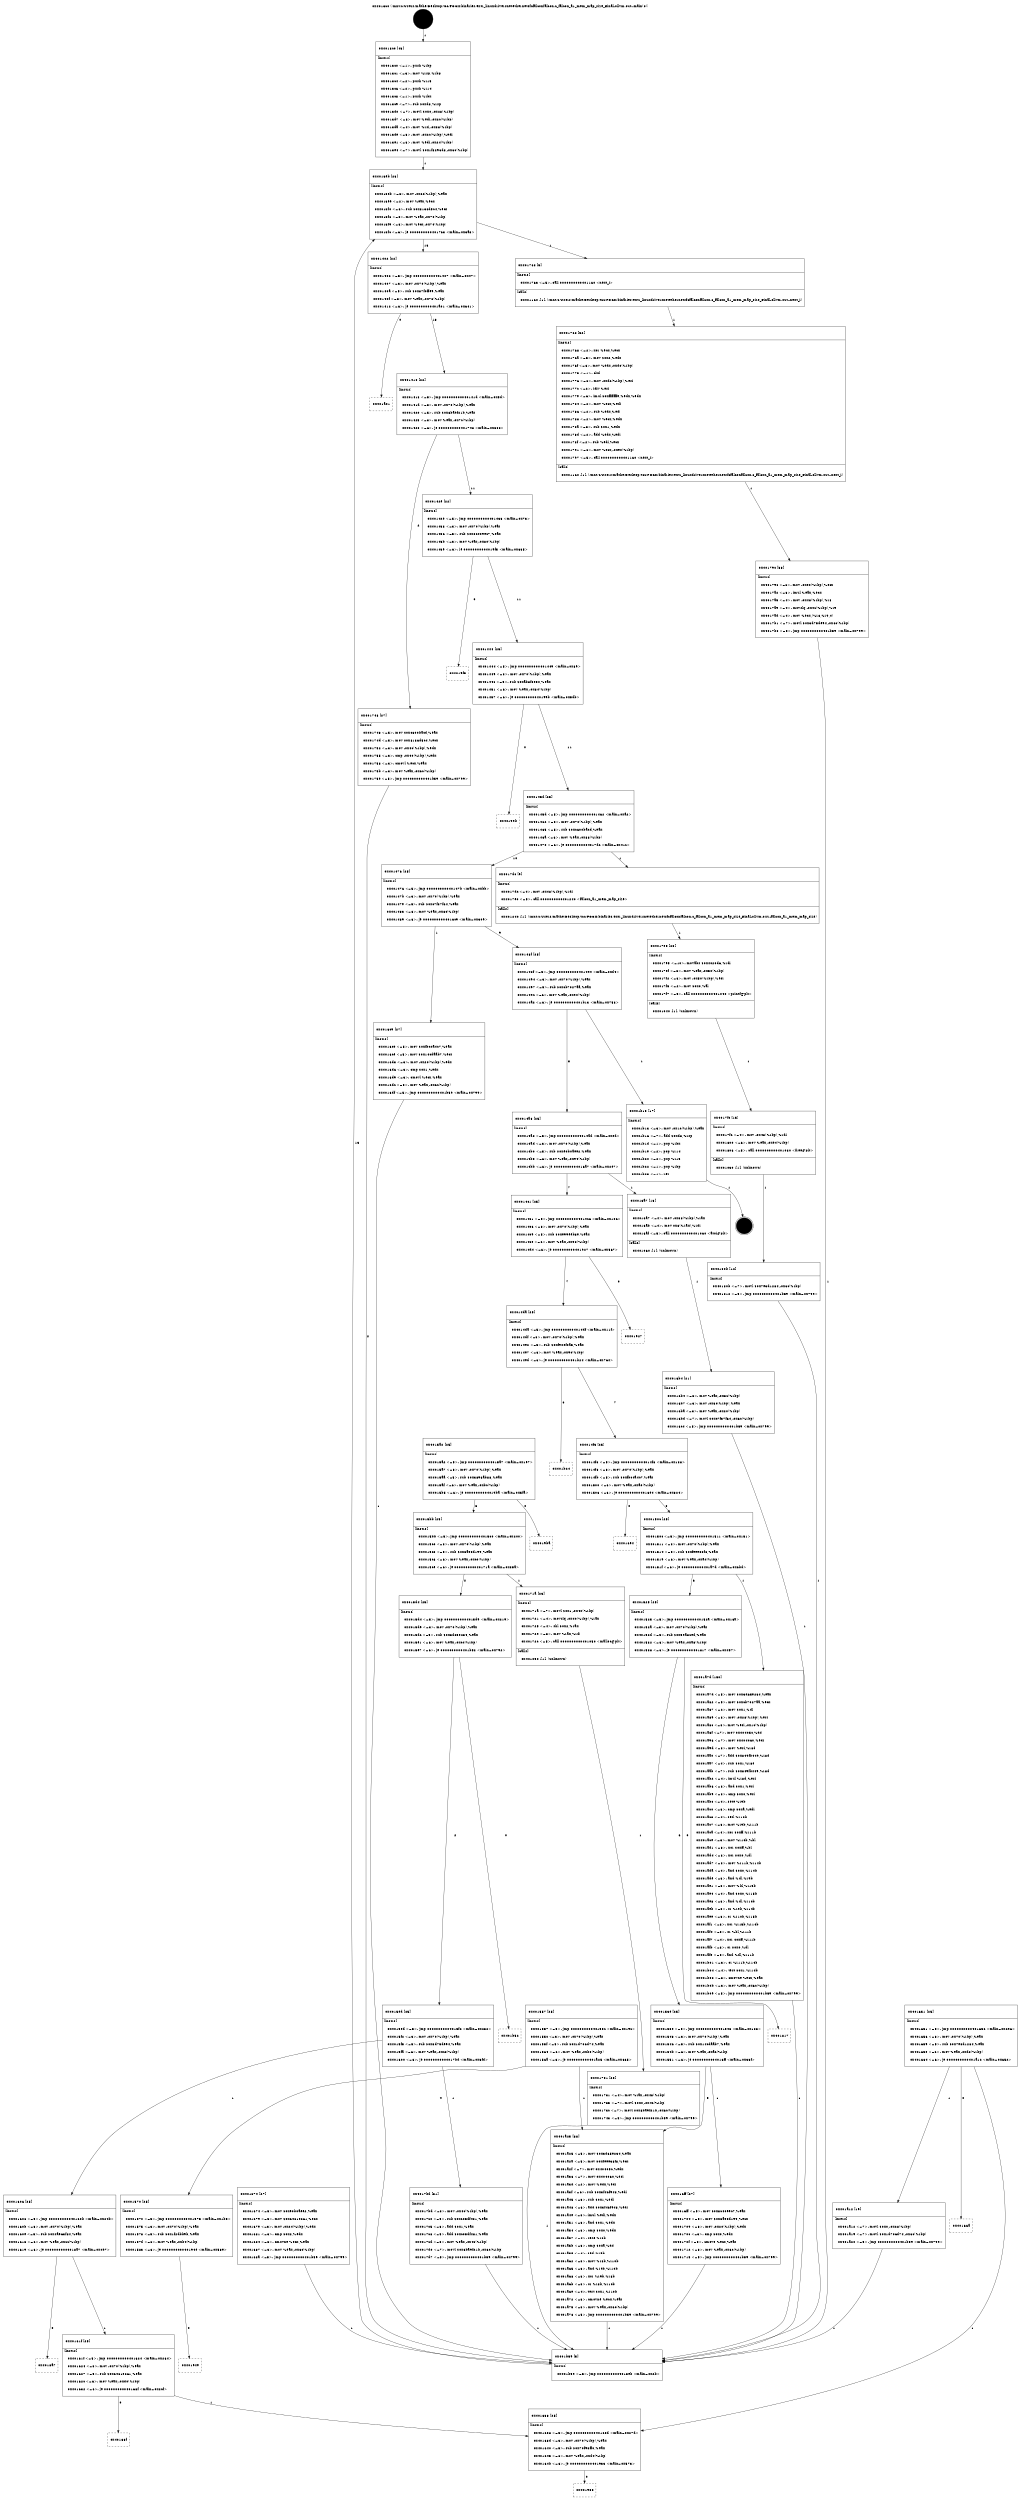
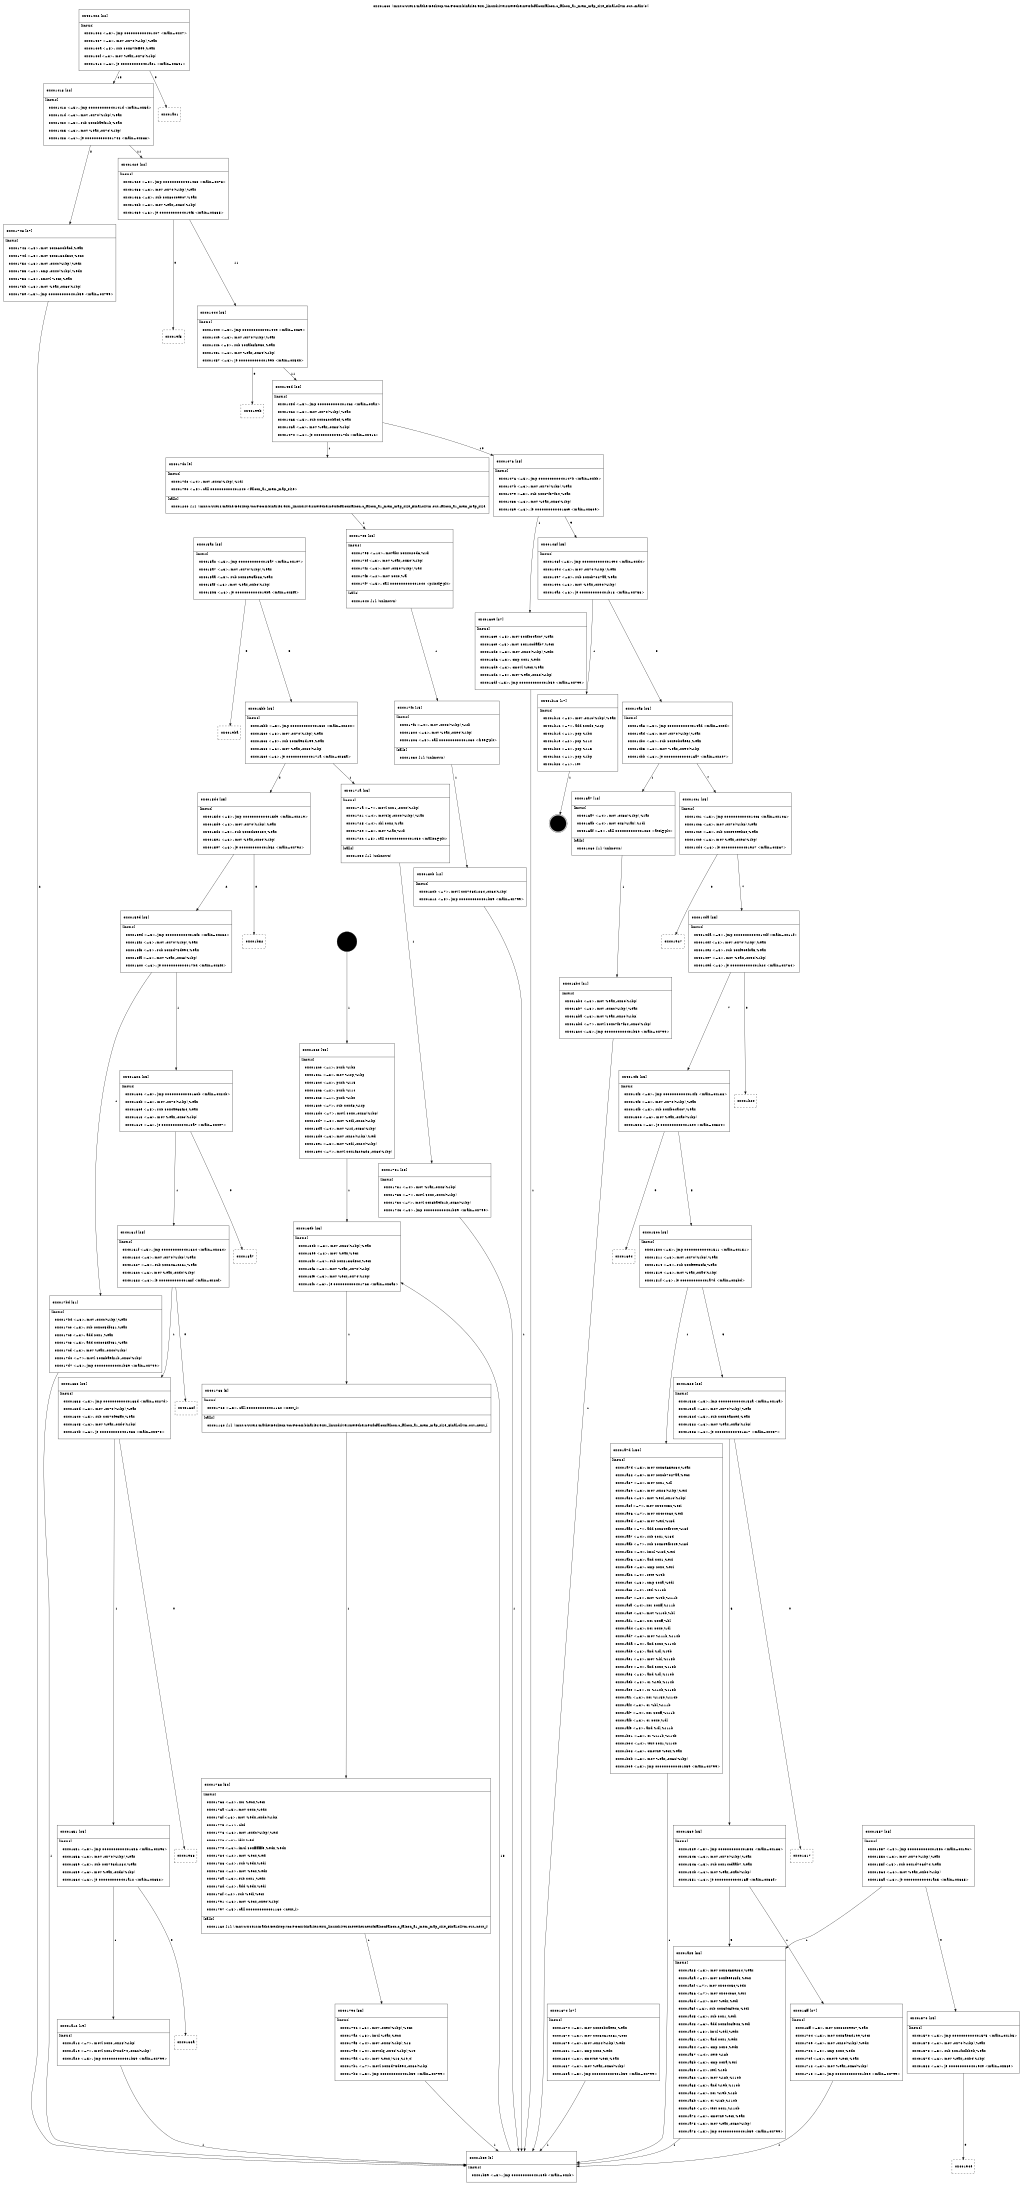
edge "0x4013eb [23]" -> "0x401402 [22]": removed, label "13"
edge "0x401651 [25]" -> "0x401638 [25]": reversed
